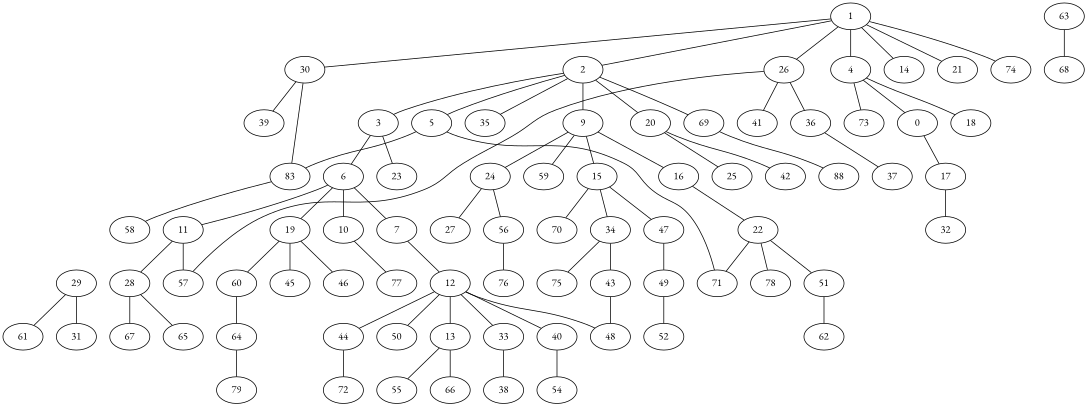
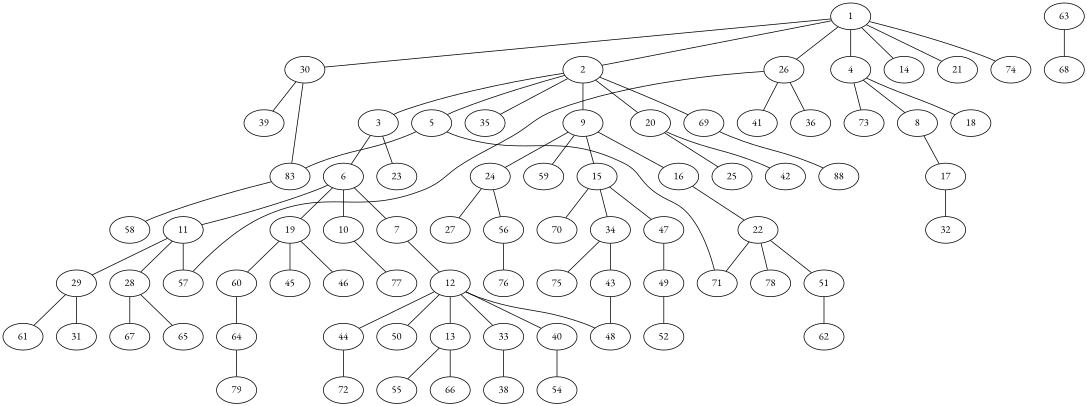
node "0": label "0" -> "8"
node "37": removed
edge "11" -- "29": added
